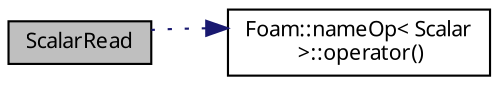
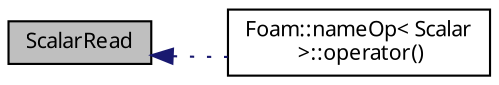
edge "ScalarRead" -> "Foam::nameOp< Scalar >::operator()": reversed
